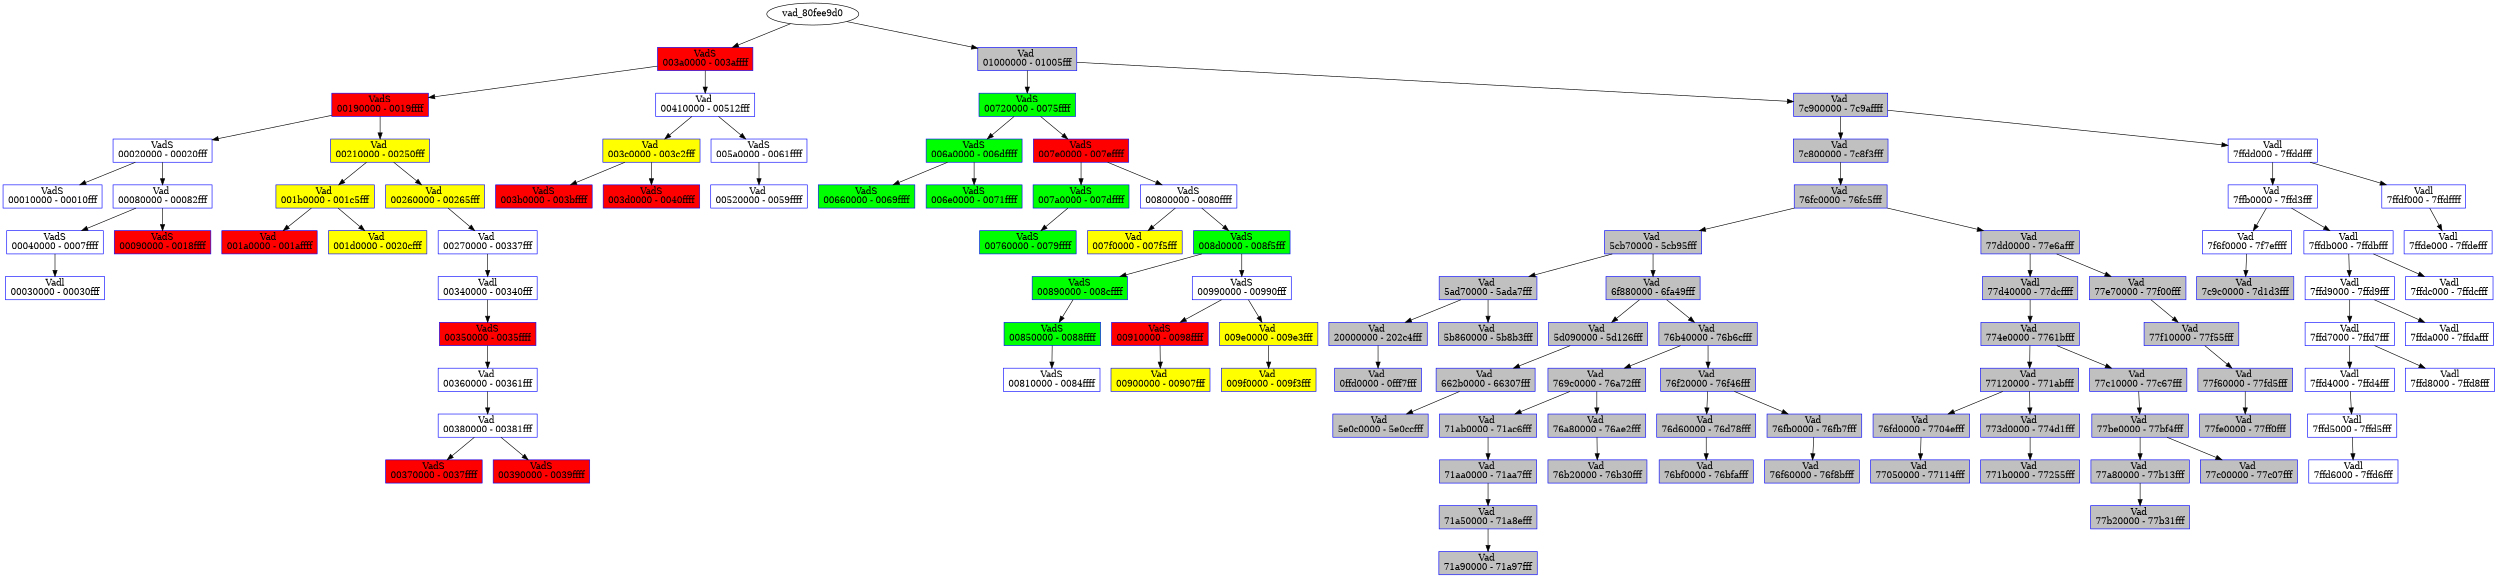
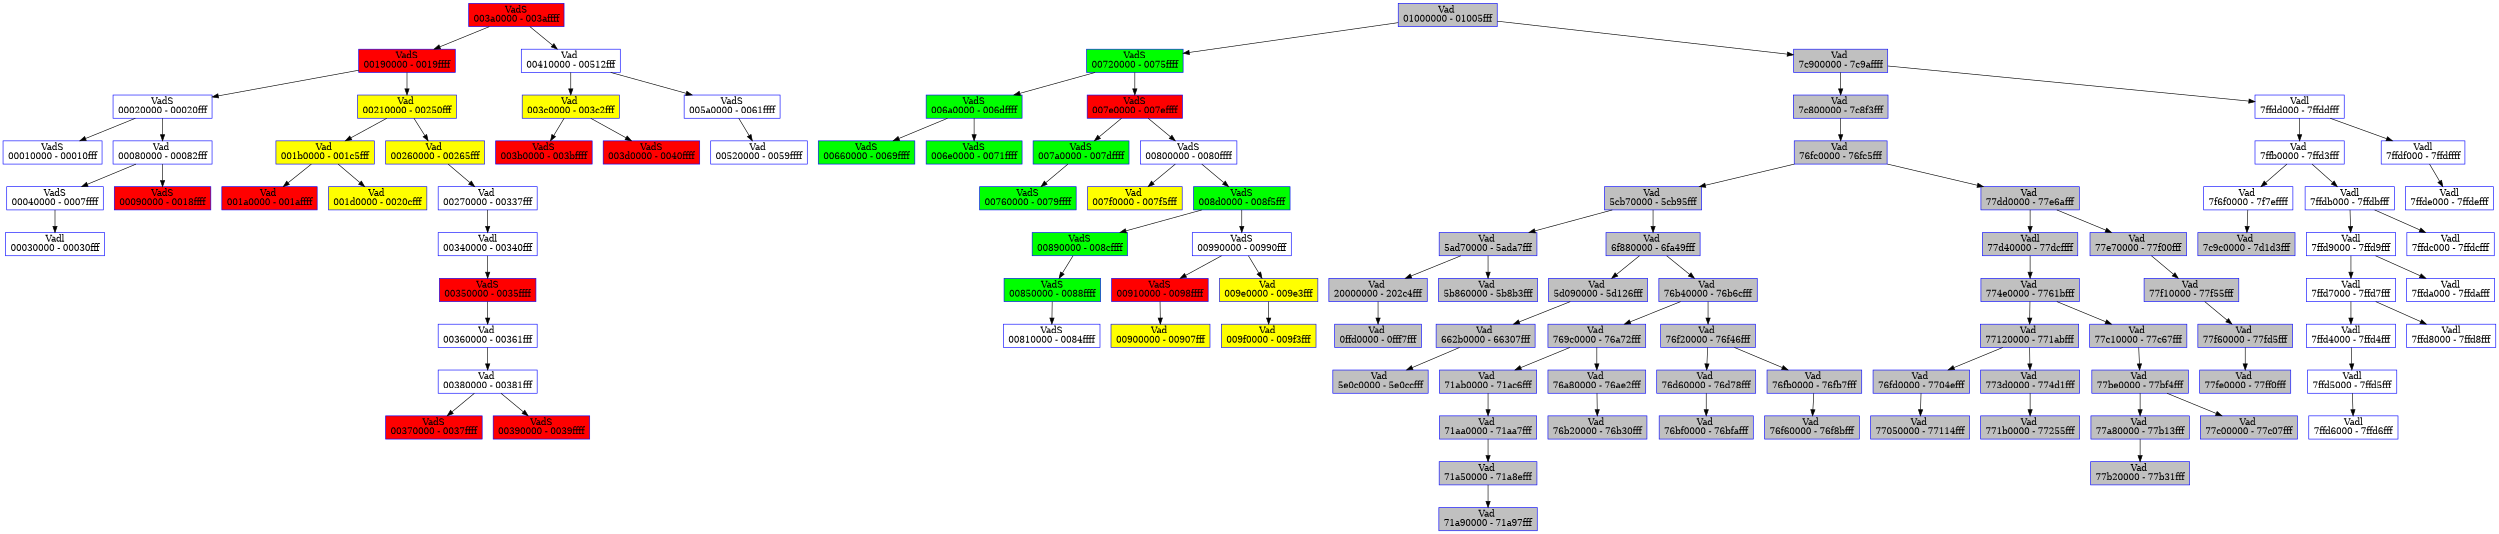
node "vad_80fee9d0": removed
